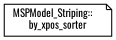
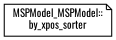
node "MSPModel_Striping:: by_xpos_sorter": label "MSPModel_Striping:: by_xpos_sorter" -> "MSPModel_MSPModel:: by_xpos_sorter"
